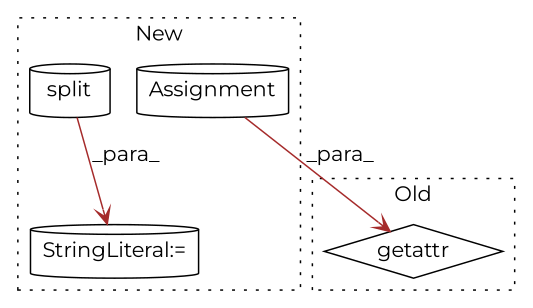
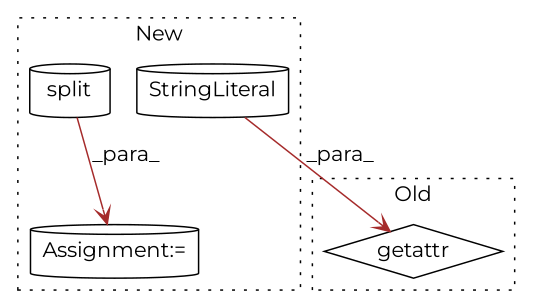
node "Assignment": label "Assignment" -> "StringLiteral"
node "StringLiteral:=": label "StringLiteral:=" -> "Assignment:="
